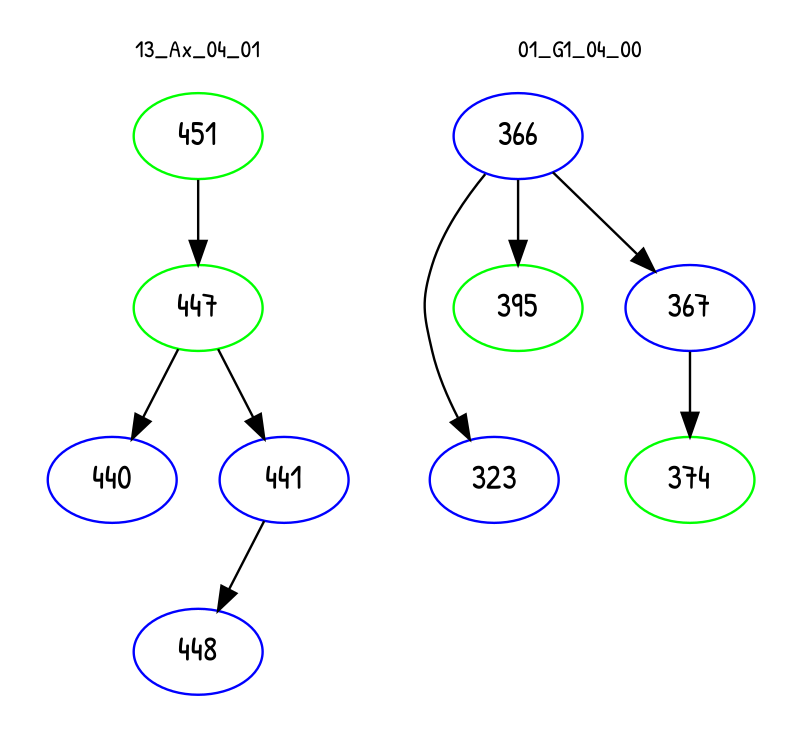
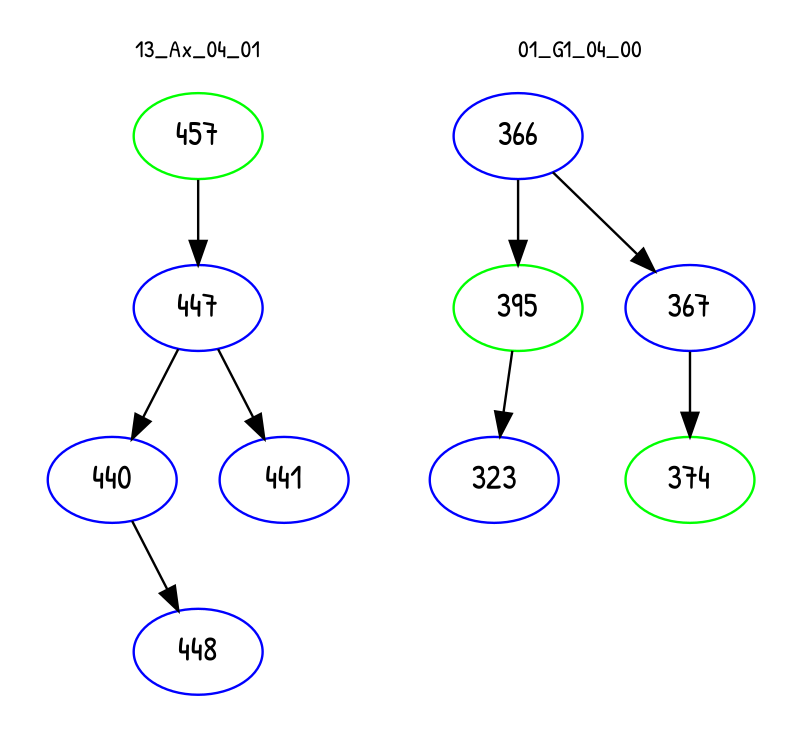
node "451": label "451" -> "457"
edge "366" -> "323": now "395" -> "323"
node "447": color green -> blue
edge "441" -> "448": now "440" -> "448"
